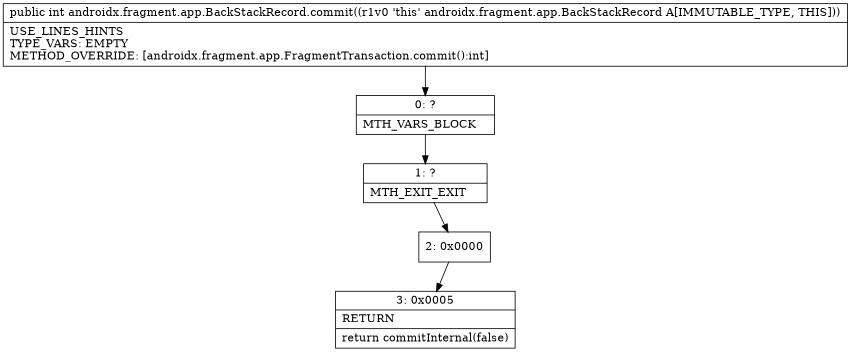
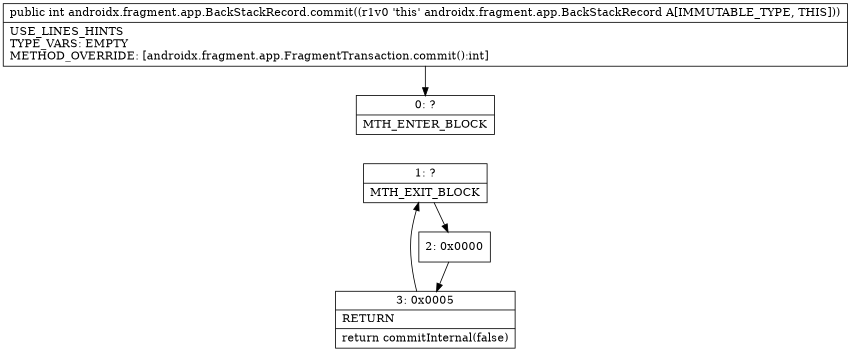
node "0: ?": text "MTH_VARS_BLOCK" -> "MTH_ENTER_BLOCK"
edge "0: ?" -> "1: ?": now "3: 0x0005" -> "1: ?"
node "1: ?": text "MTH_EXIT_EXIT" -> "MTH_EXIT_BLOCK"
